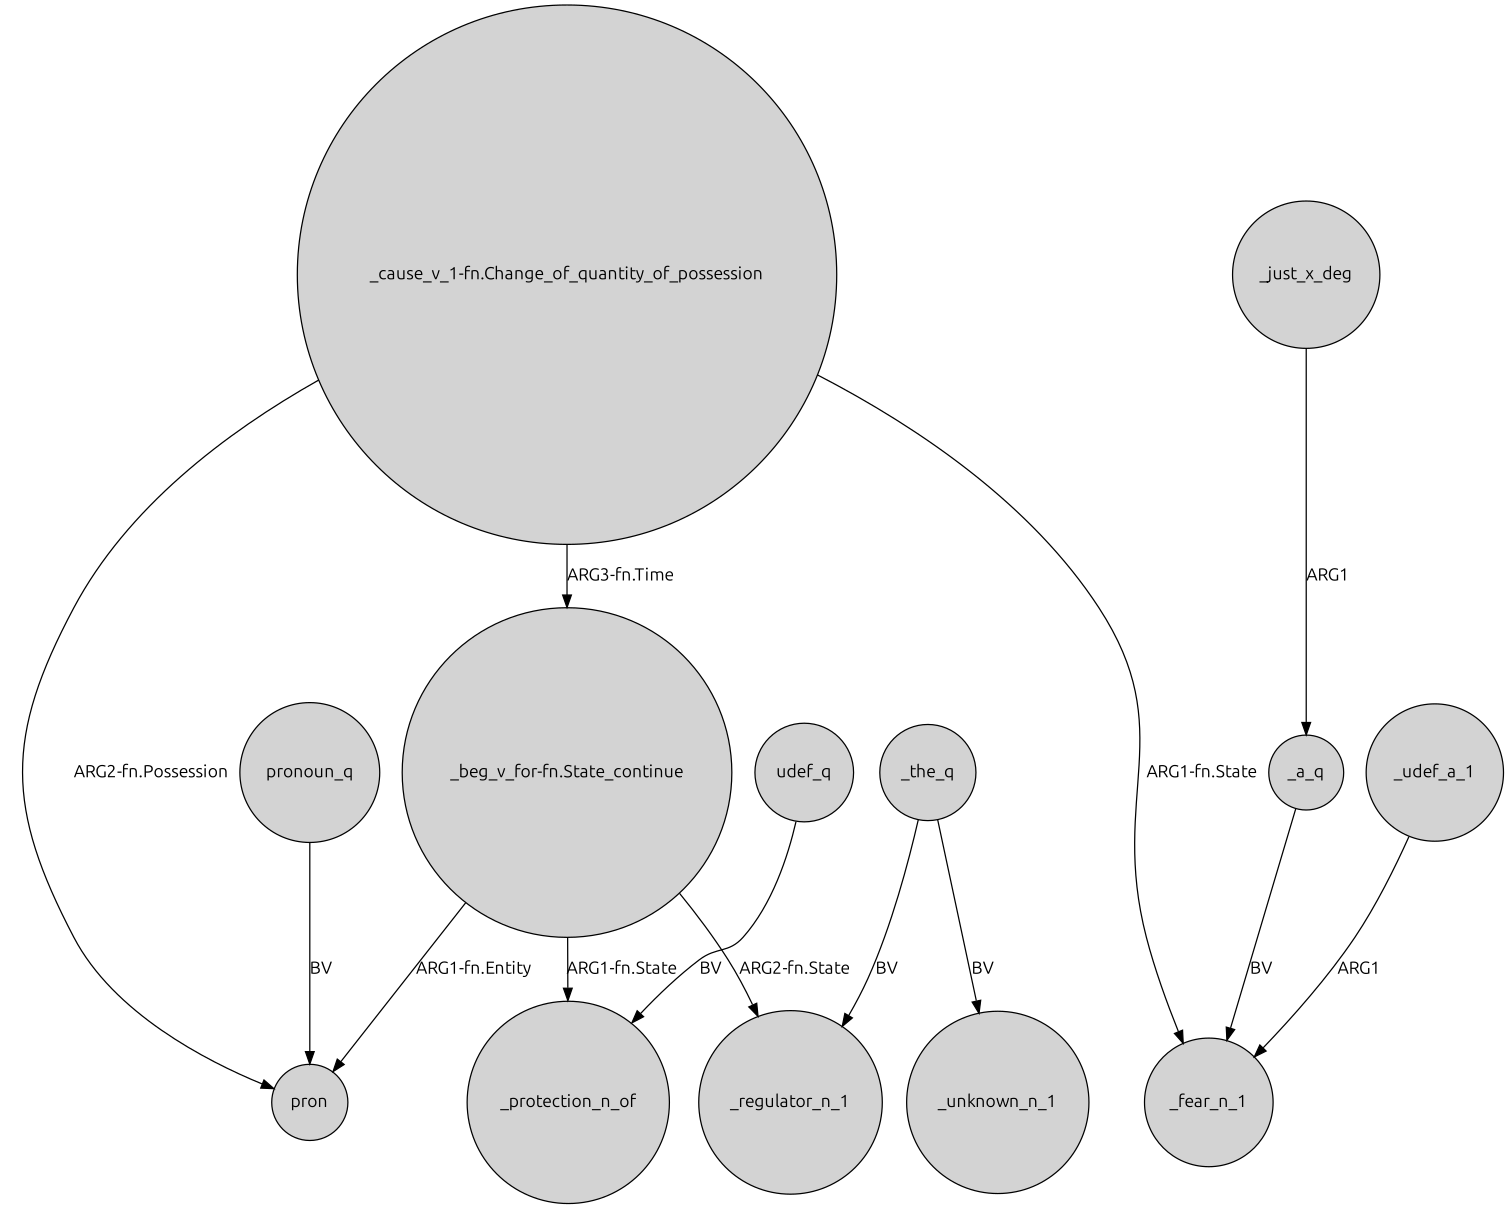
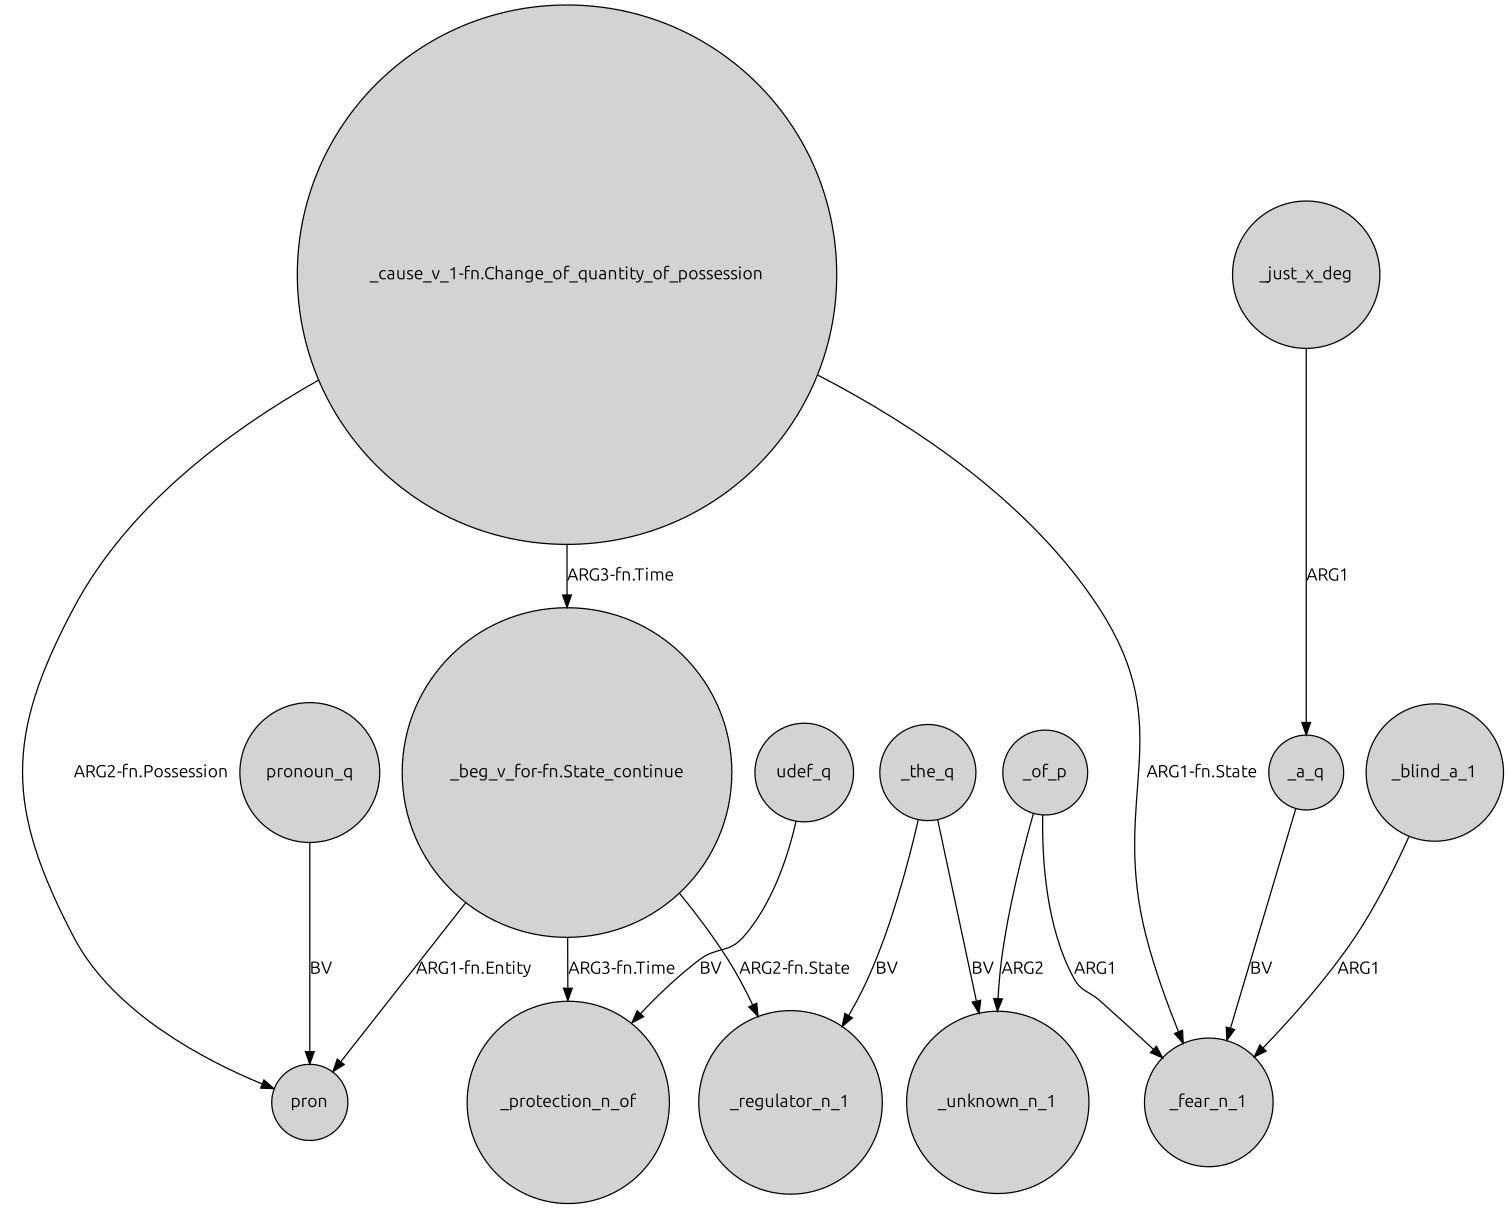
node "_of_p": added
node "_udef_a_1": label "_udef_a_1" -> "_blind_a_1"
edge "_beg_v_for-fn.State_continue" -> "_protection_n_of": label "ARG1-fn.State" -> "ARG3-fn.Time"
